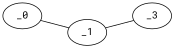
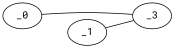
edge "_0" -- "_1": now "_0" -- "_3"
